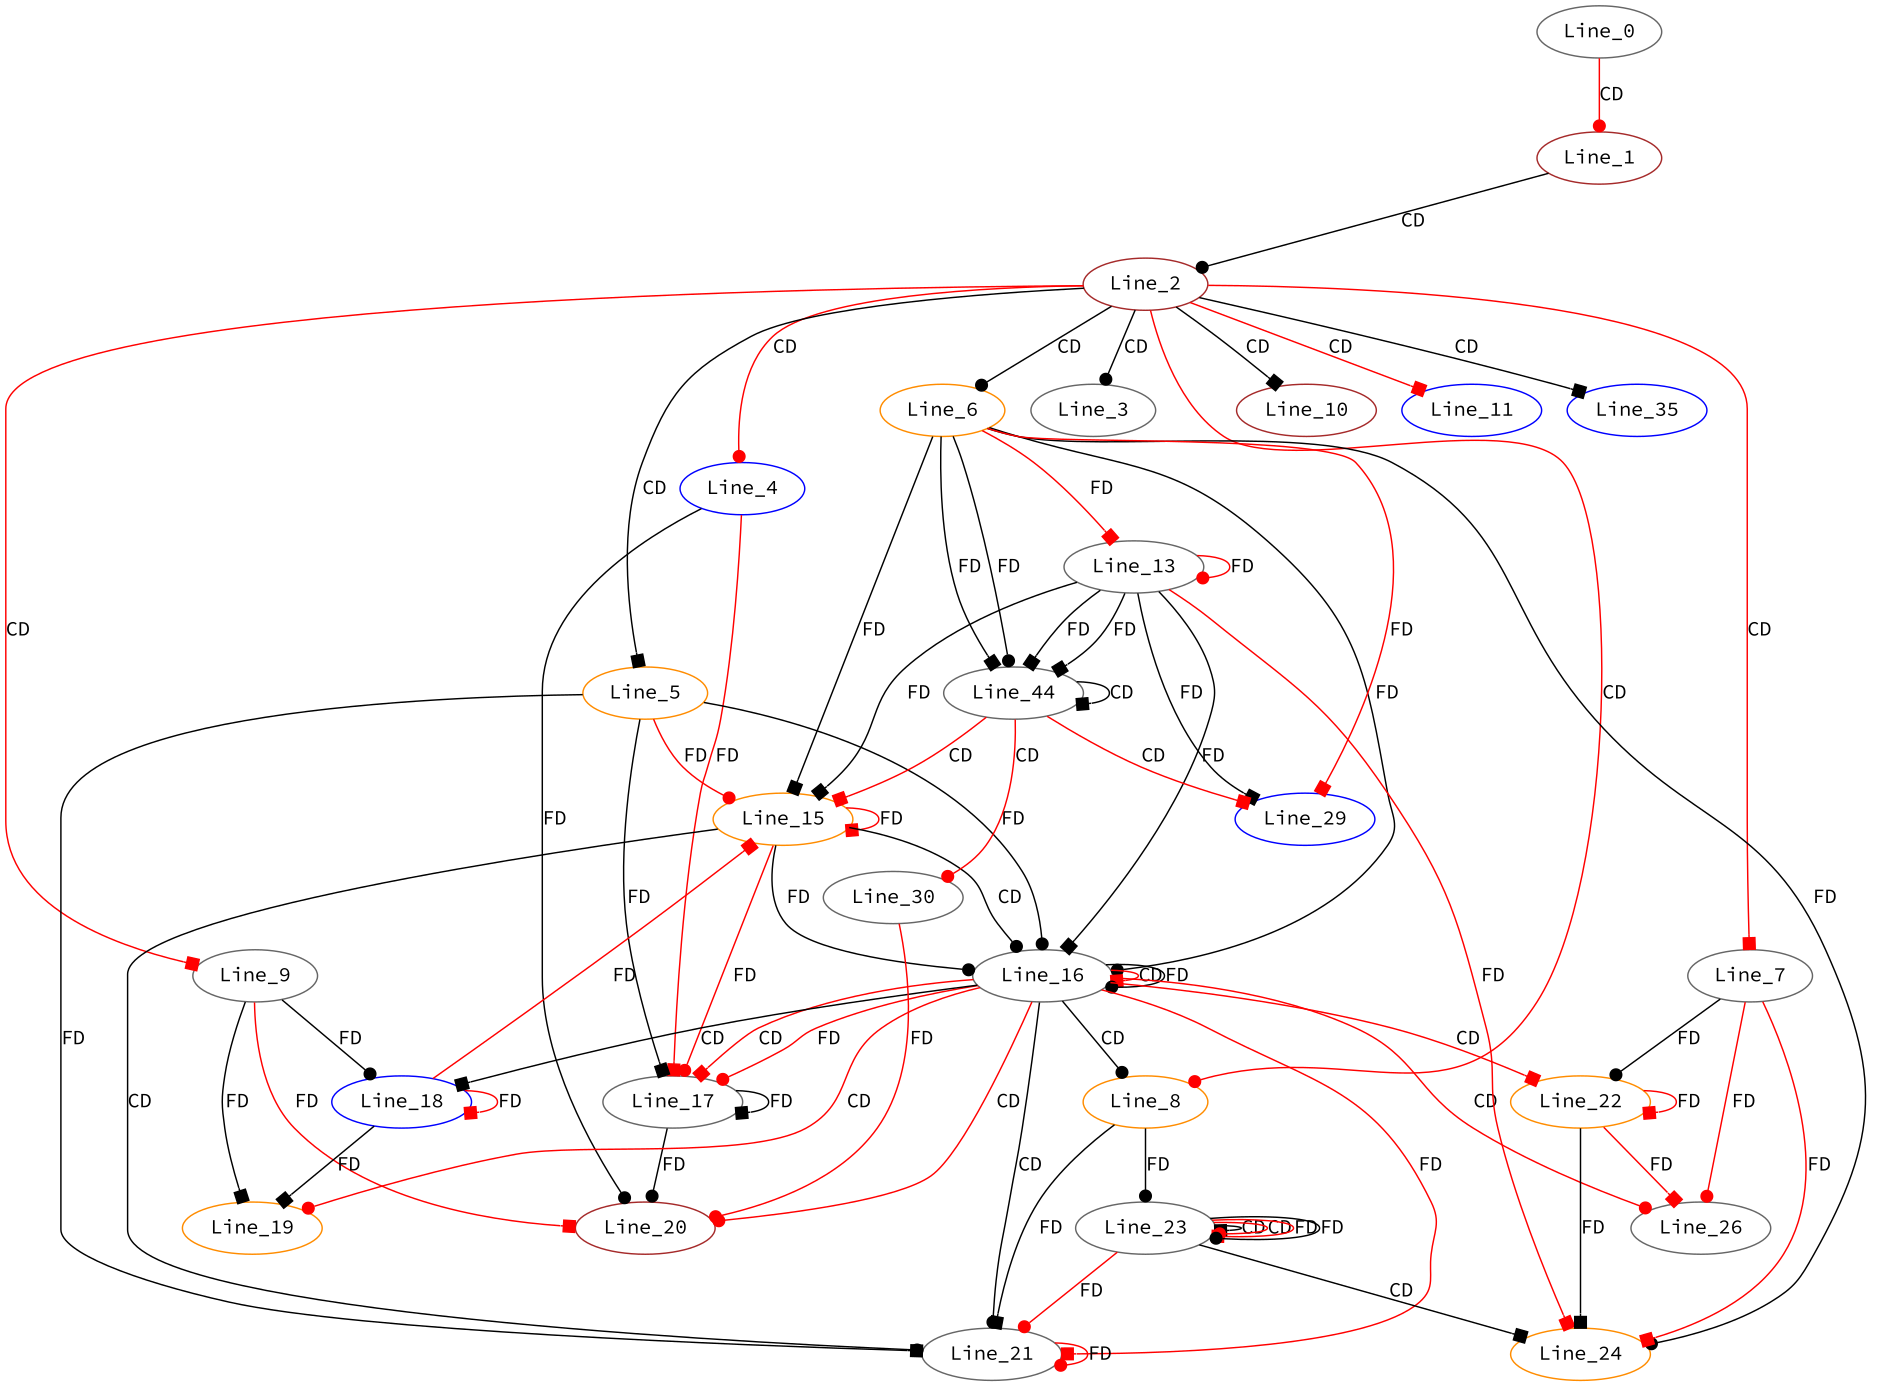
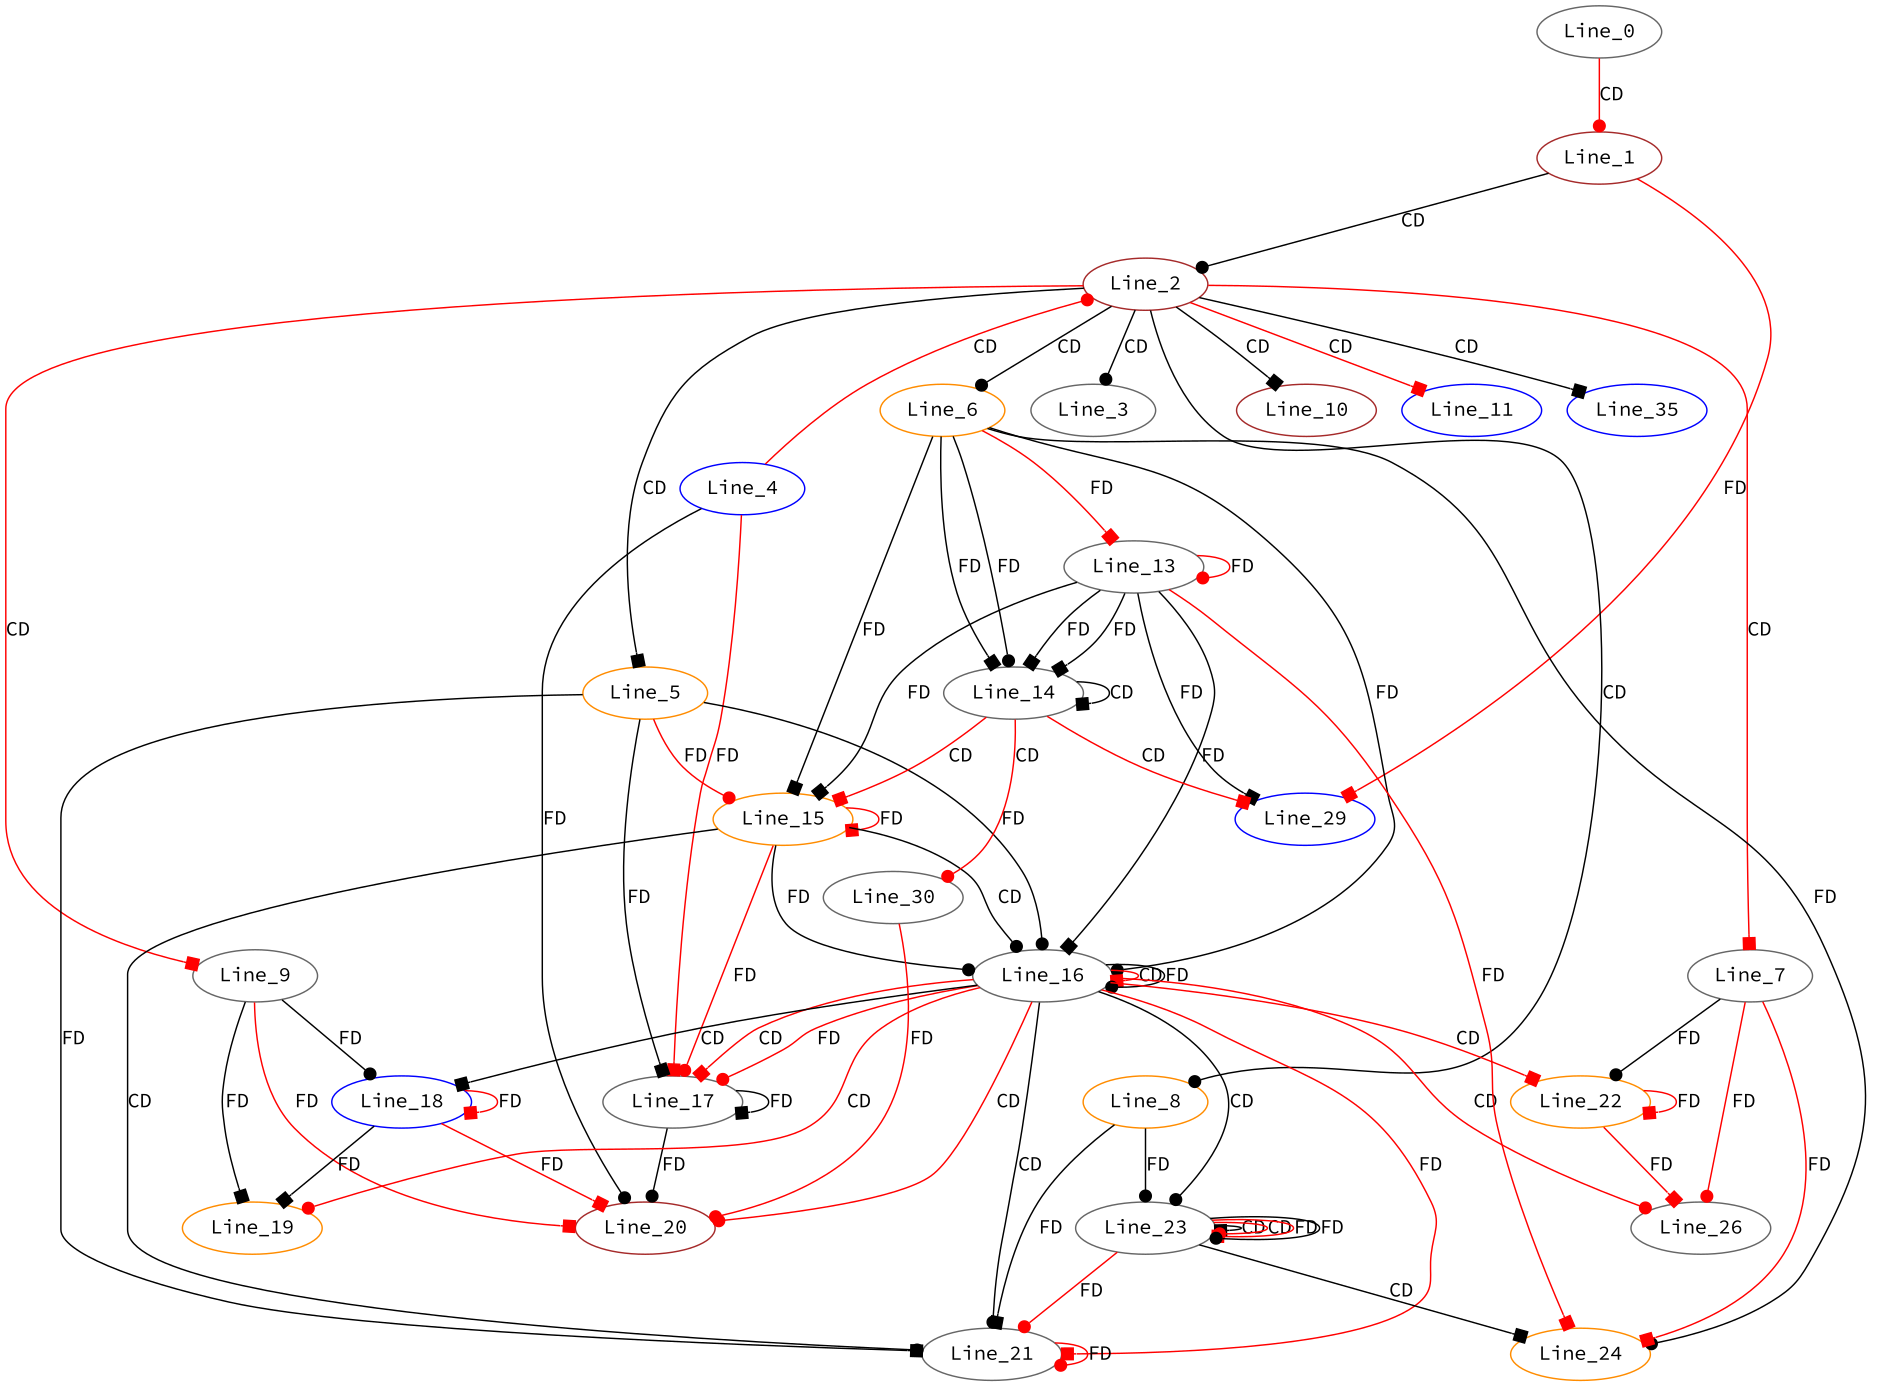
edge "Line_2" -> "Line_4": reversed
edge "Line_6" -> "Line_29": now "Line_1" -> "Line_29"
edge "Line_2" -> "Line_8": color red -> black
node "Line_44": label "Line_44" -> "Line_14"
edge "Line_18" -> "Line_15": now "Line_18" -> "Line_20"
edge "Line_16" -> "Line_8": now "Line_16" -> "Line_23"
edge "Line_22" -> "Line_24": removed, label "FD"
